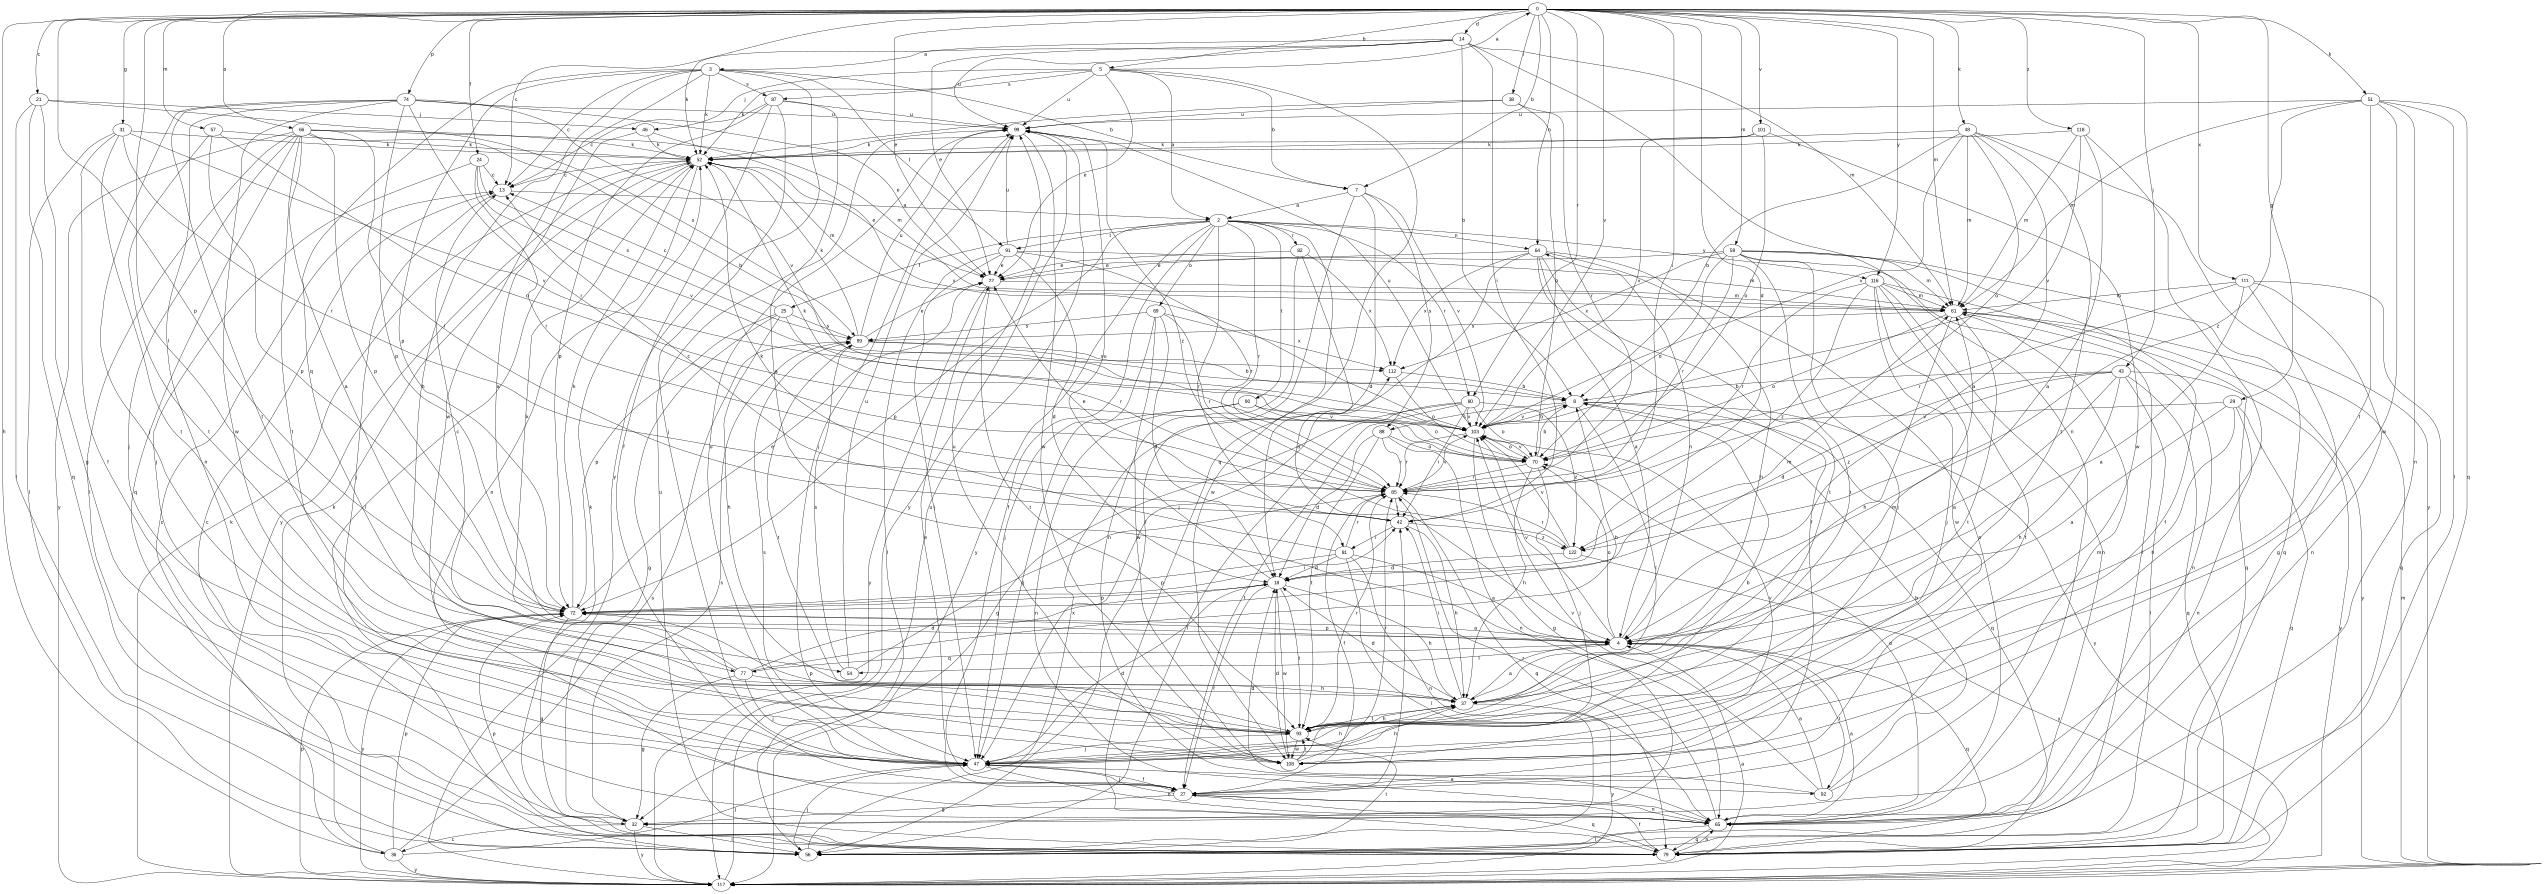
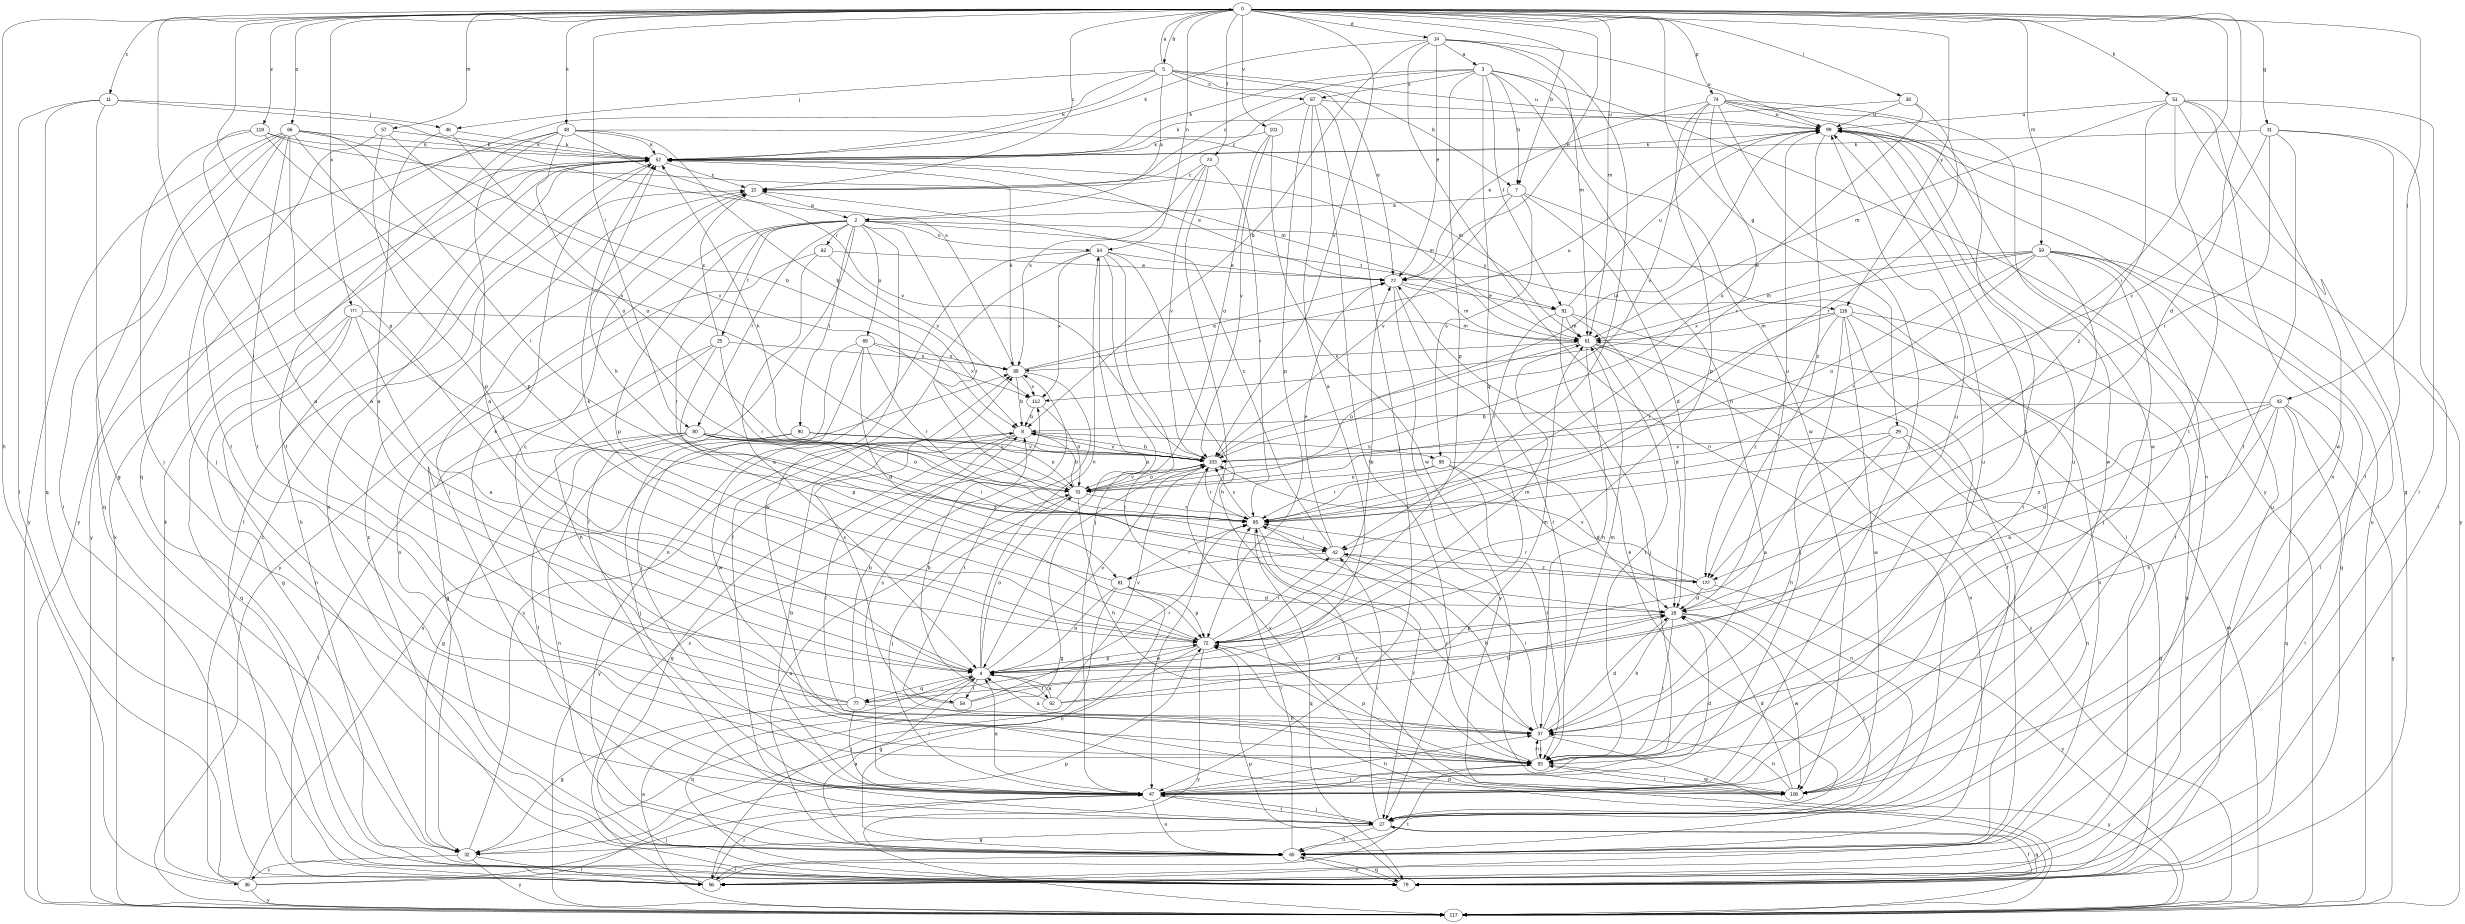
node "21": label "21" -> "11"
edge "91" -> "22": reversed
edge "66" -> "61": removed, label "m"
edge "47" -> "92": now "47" -> "4"
